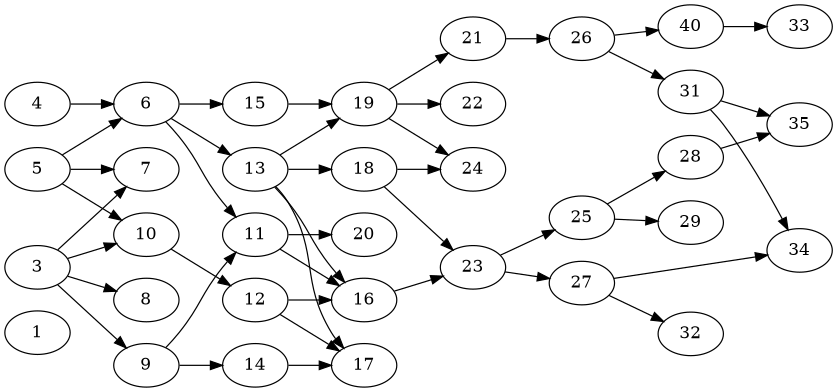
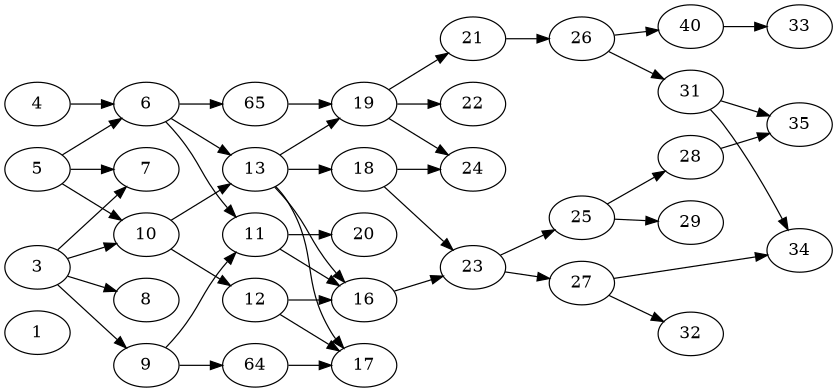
node "15": label "15" -> "65"
edge "10" -> "13": added
node "14": label "14" -> "64"
